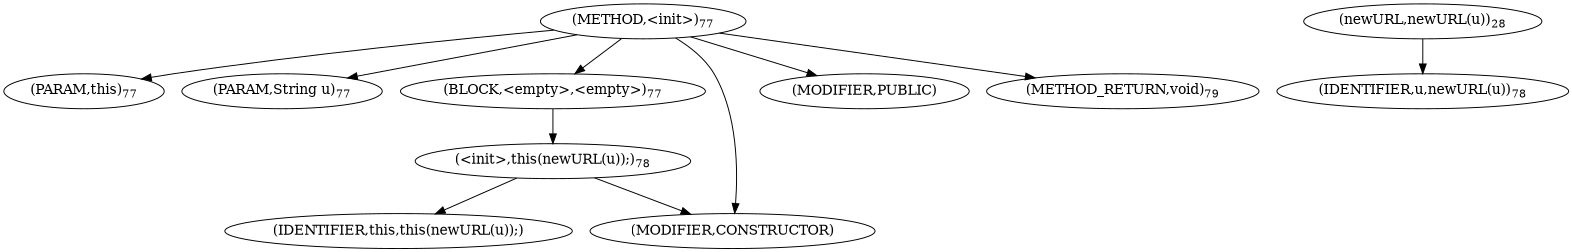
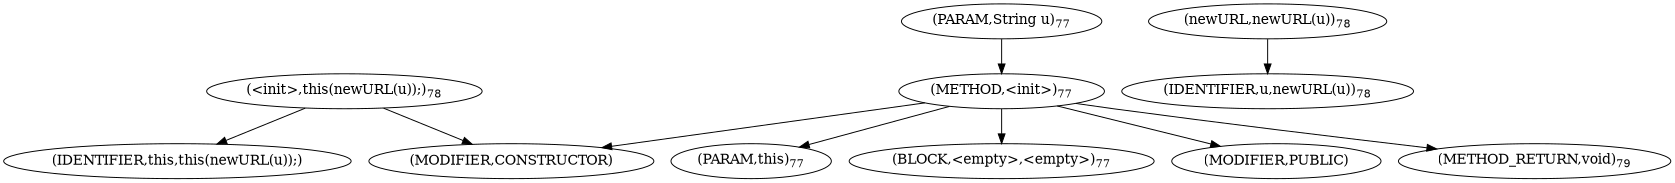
node "(newURL,newURL(u))": text "28" -> "78"
edge "(METHOD,<init>)" -> "(PARAM,String u)": reversed
edge "(BLOCK,<empty>,<empty>)" -> "(<init>,this(newURL(u));)": removed
